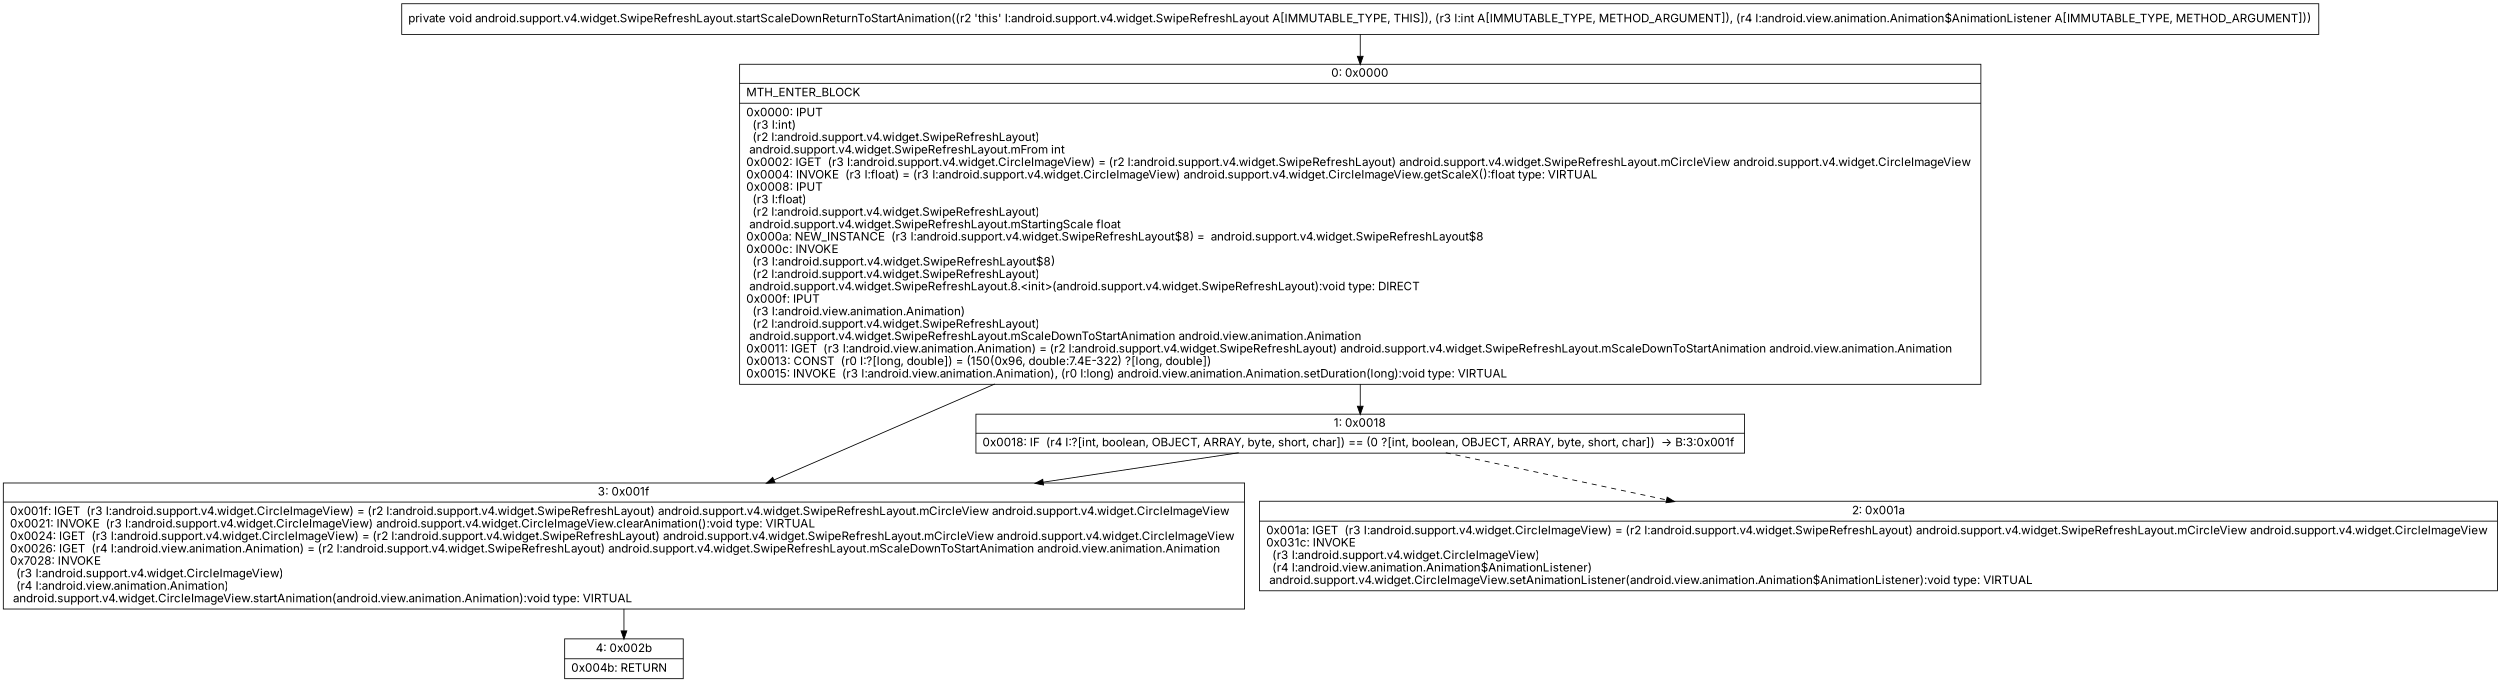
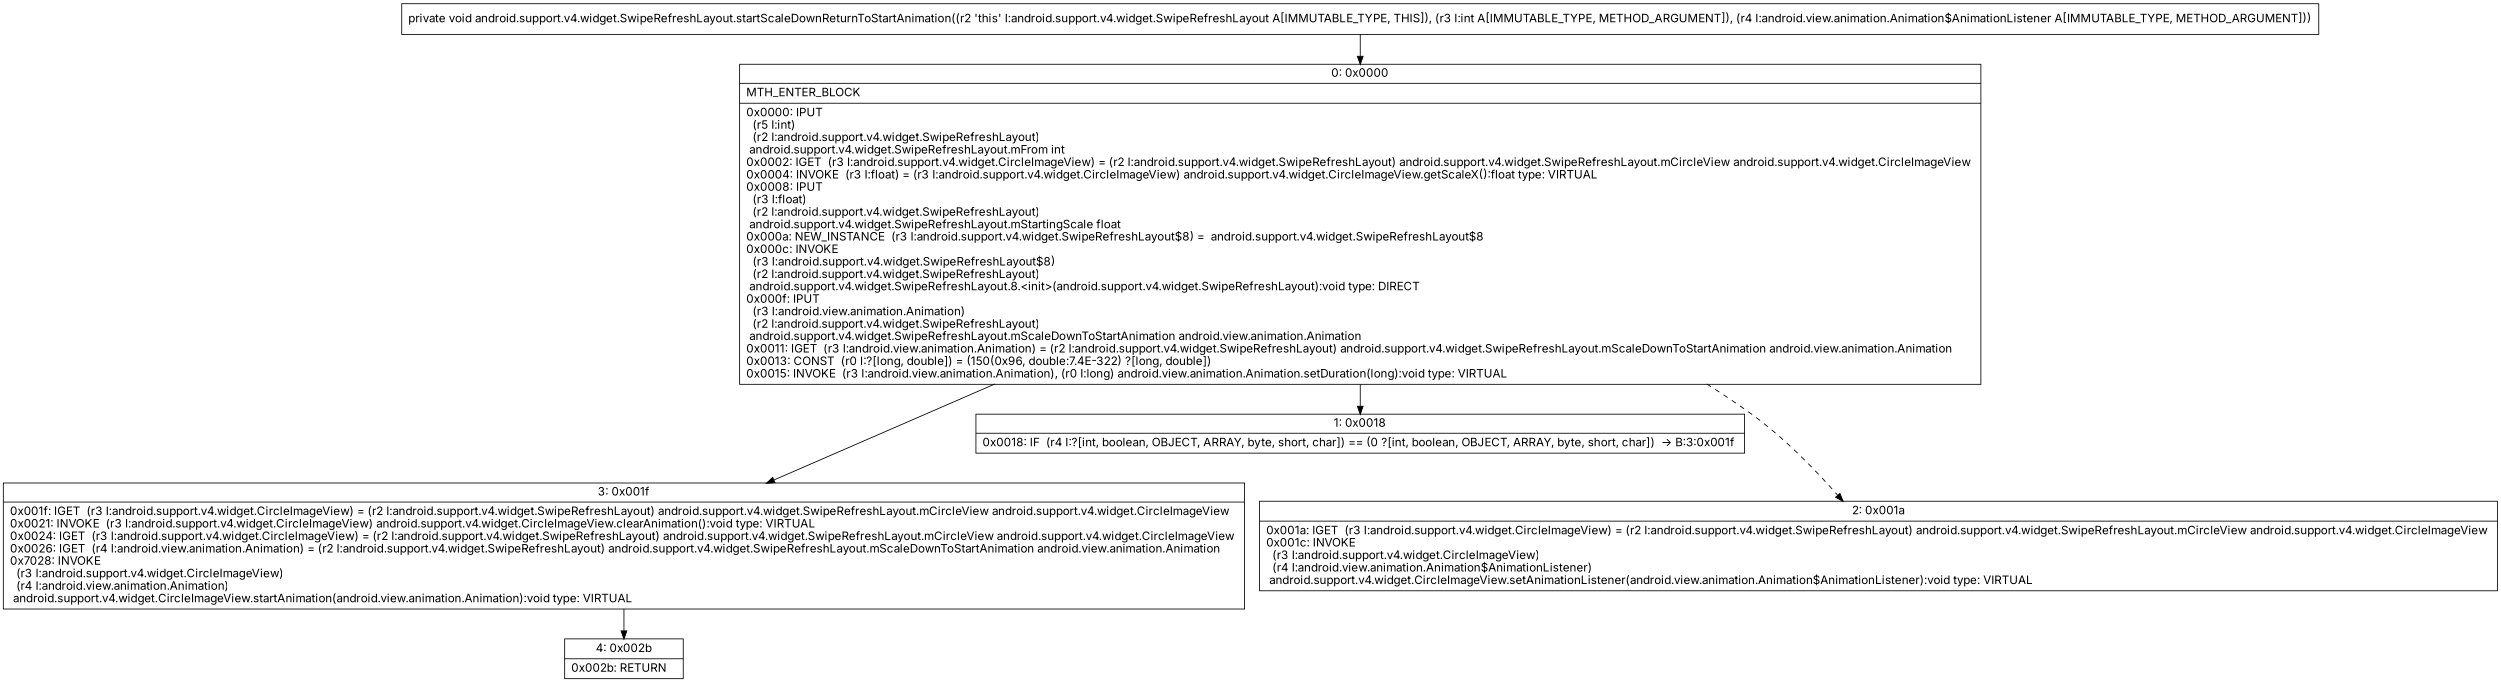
node "0: 0x0000": text "(r3 I:int)" -> "(r5 I:int)"
edge "1: 0x0018" -> "3: 0x001f": removed
edge "1: 0x0018" -> "2: 0x001a": now "0: 0x0000" -> "2: 0x001a"
node "2: 0x001a": text "0x031c: INVOKE" -> "0x001c: INVOKE"
node "4: 0x002b": text "0x004b: RETURN" -> "0x002b: RETURN"
